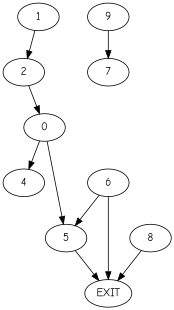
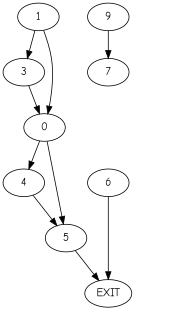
edge "1" -> "0": added
node "2": label "2" -> "3"
edge "6" -> "5": now "4" -> "5"
node "8": removed
